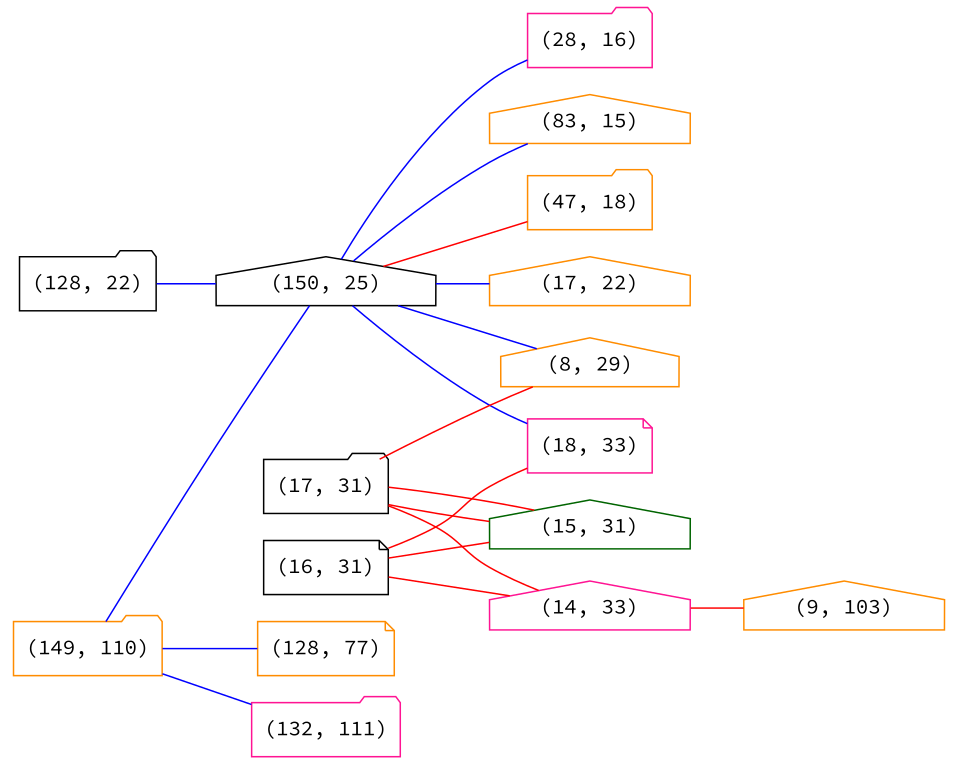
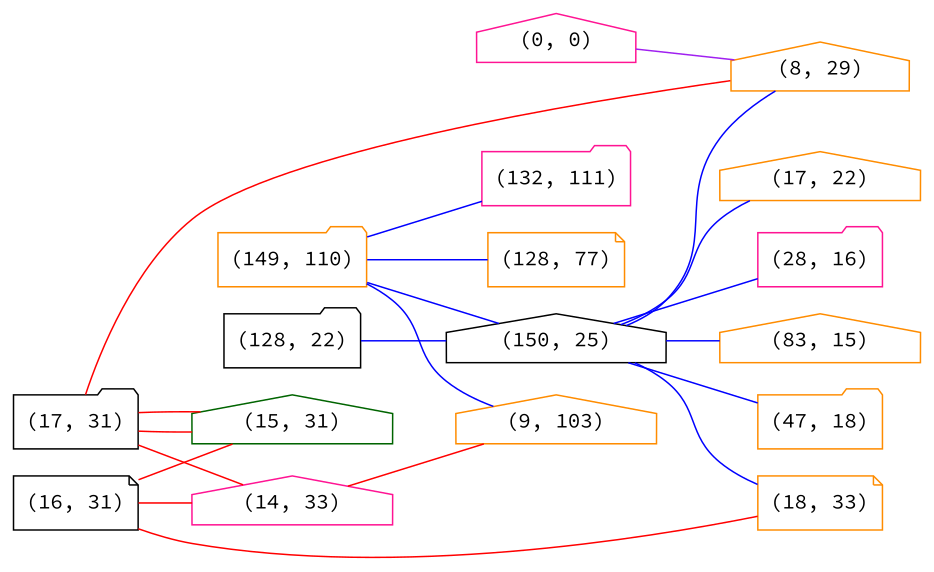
node "(0, 0)": added
edge "(47, 18)" -- "(150, 25)": color red -> blue
edge "(149, 110)" -- "(9, 103)": added
node "(18, 33)": color deeppink -> darkorange
